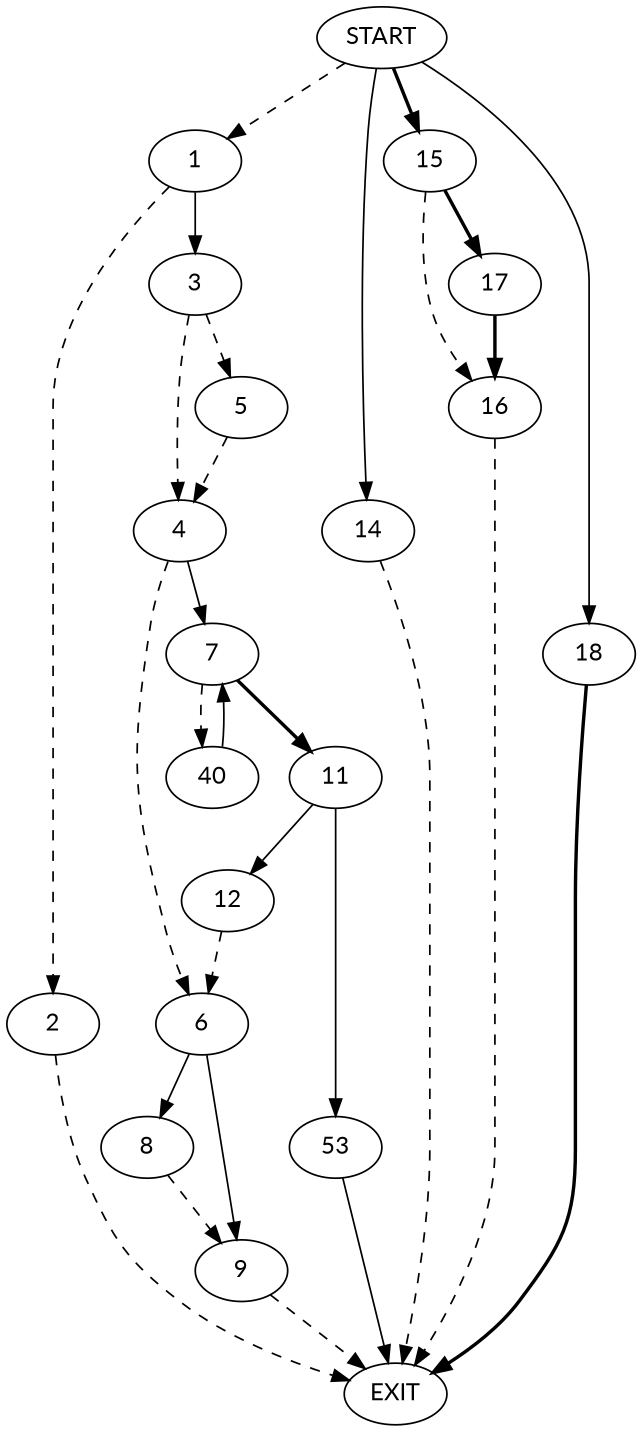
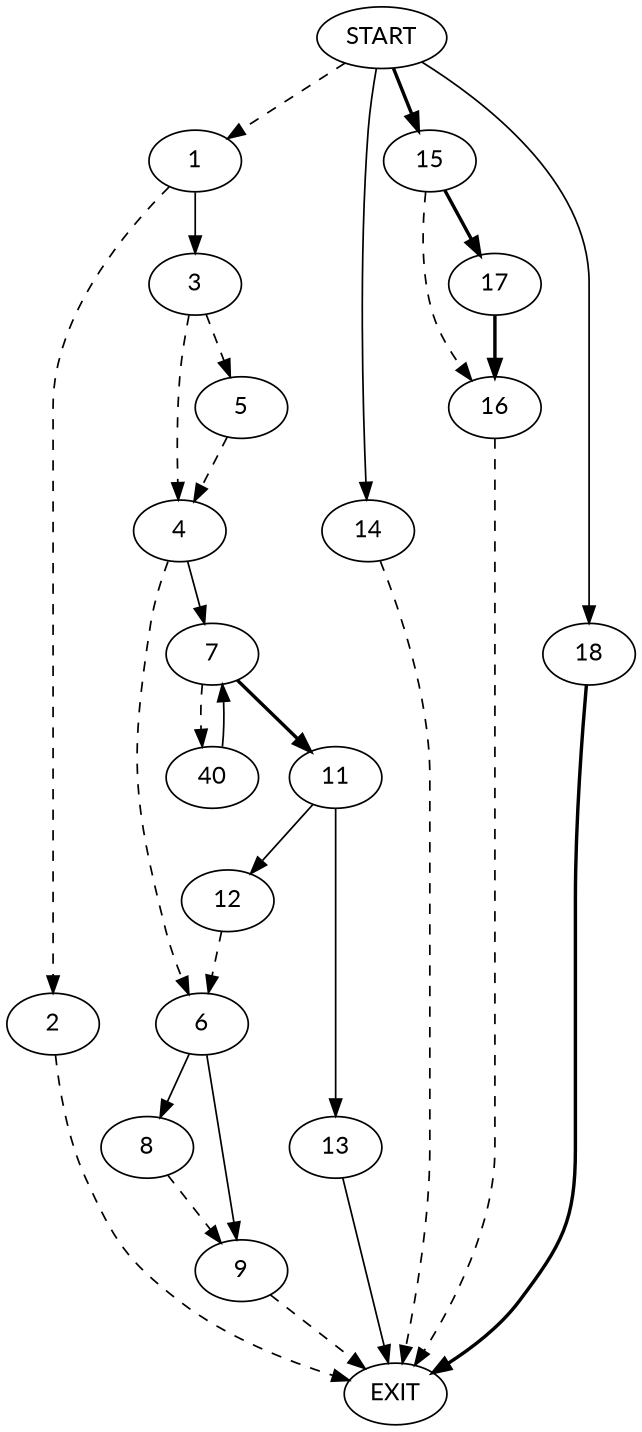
node "53": label "53" -> "13"
